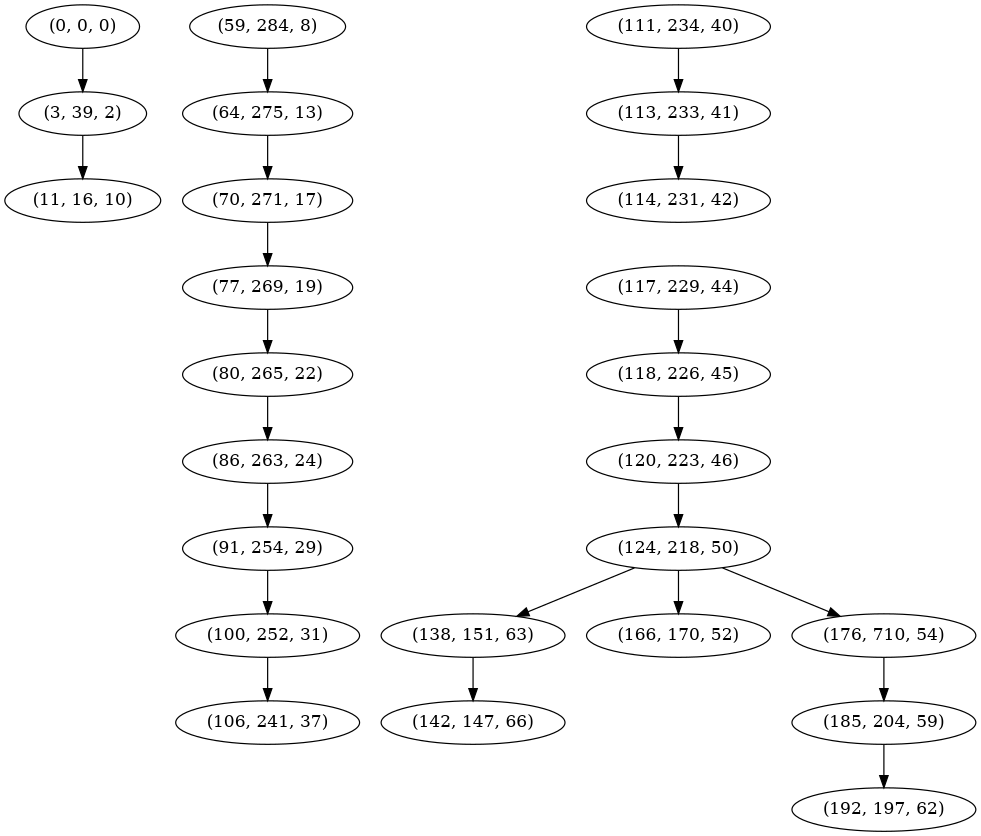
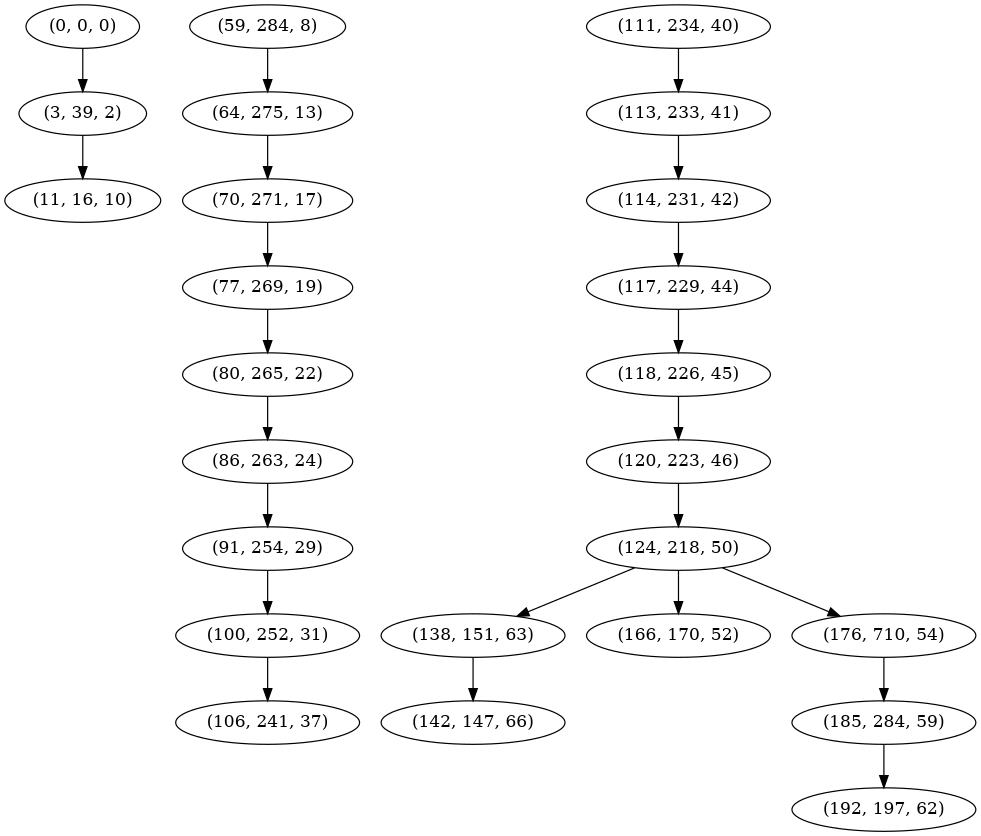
edge "(114, 231, 42)" -> "(117, 229, 44)": added
node "(185, 204, 59)": label "(185, 204, 59)" -> "(185, 284, 59)"
